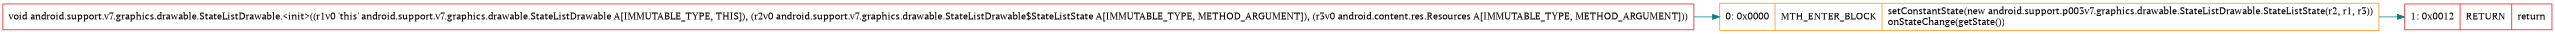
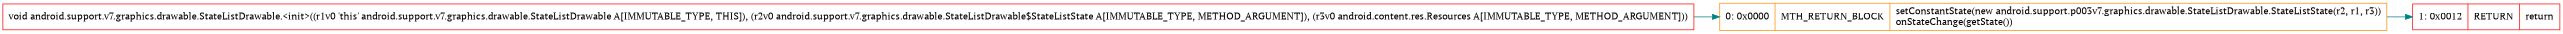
node "0: 0x0000": text "MTH_ENTER_BLOCK" -> "MTH_RETURN_BLOCK"
